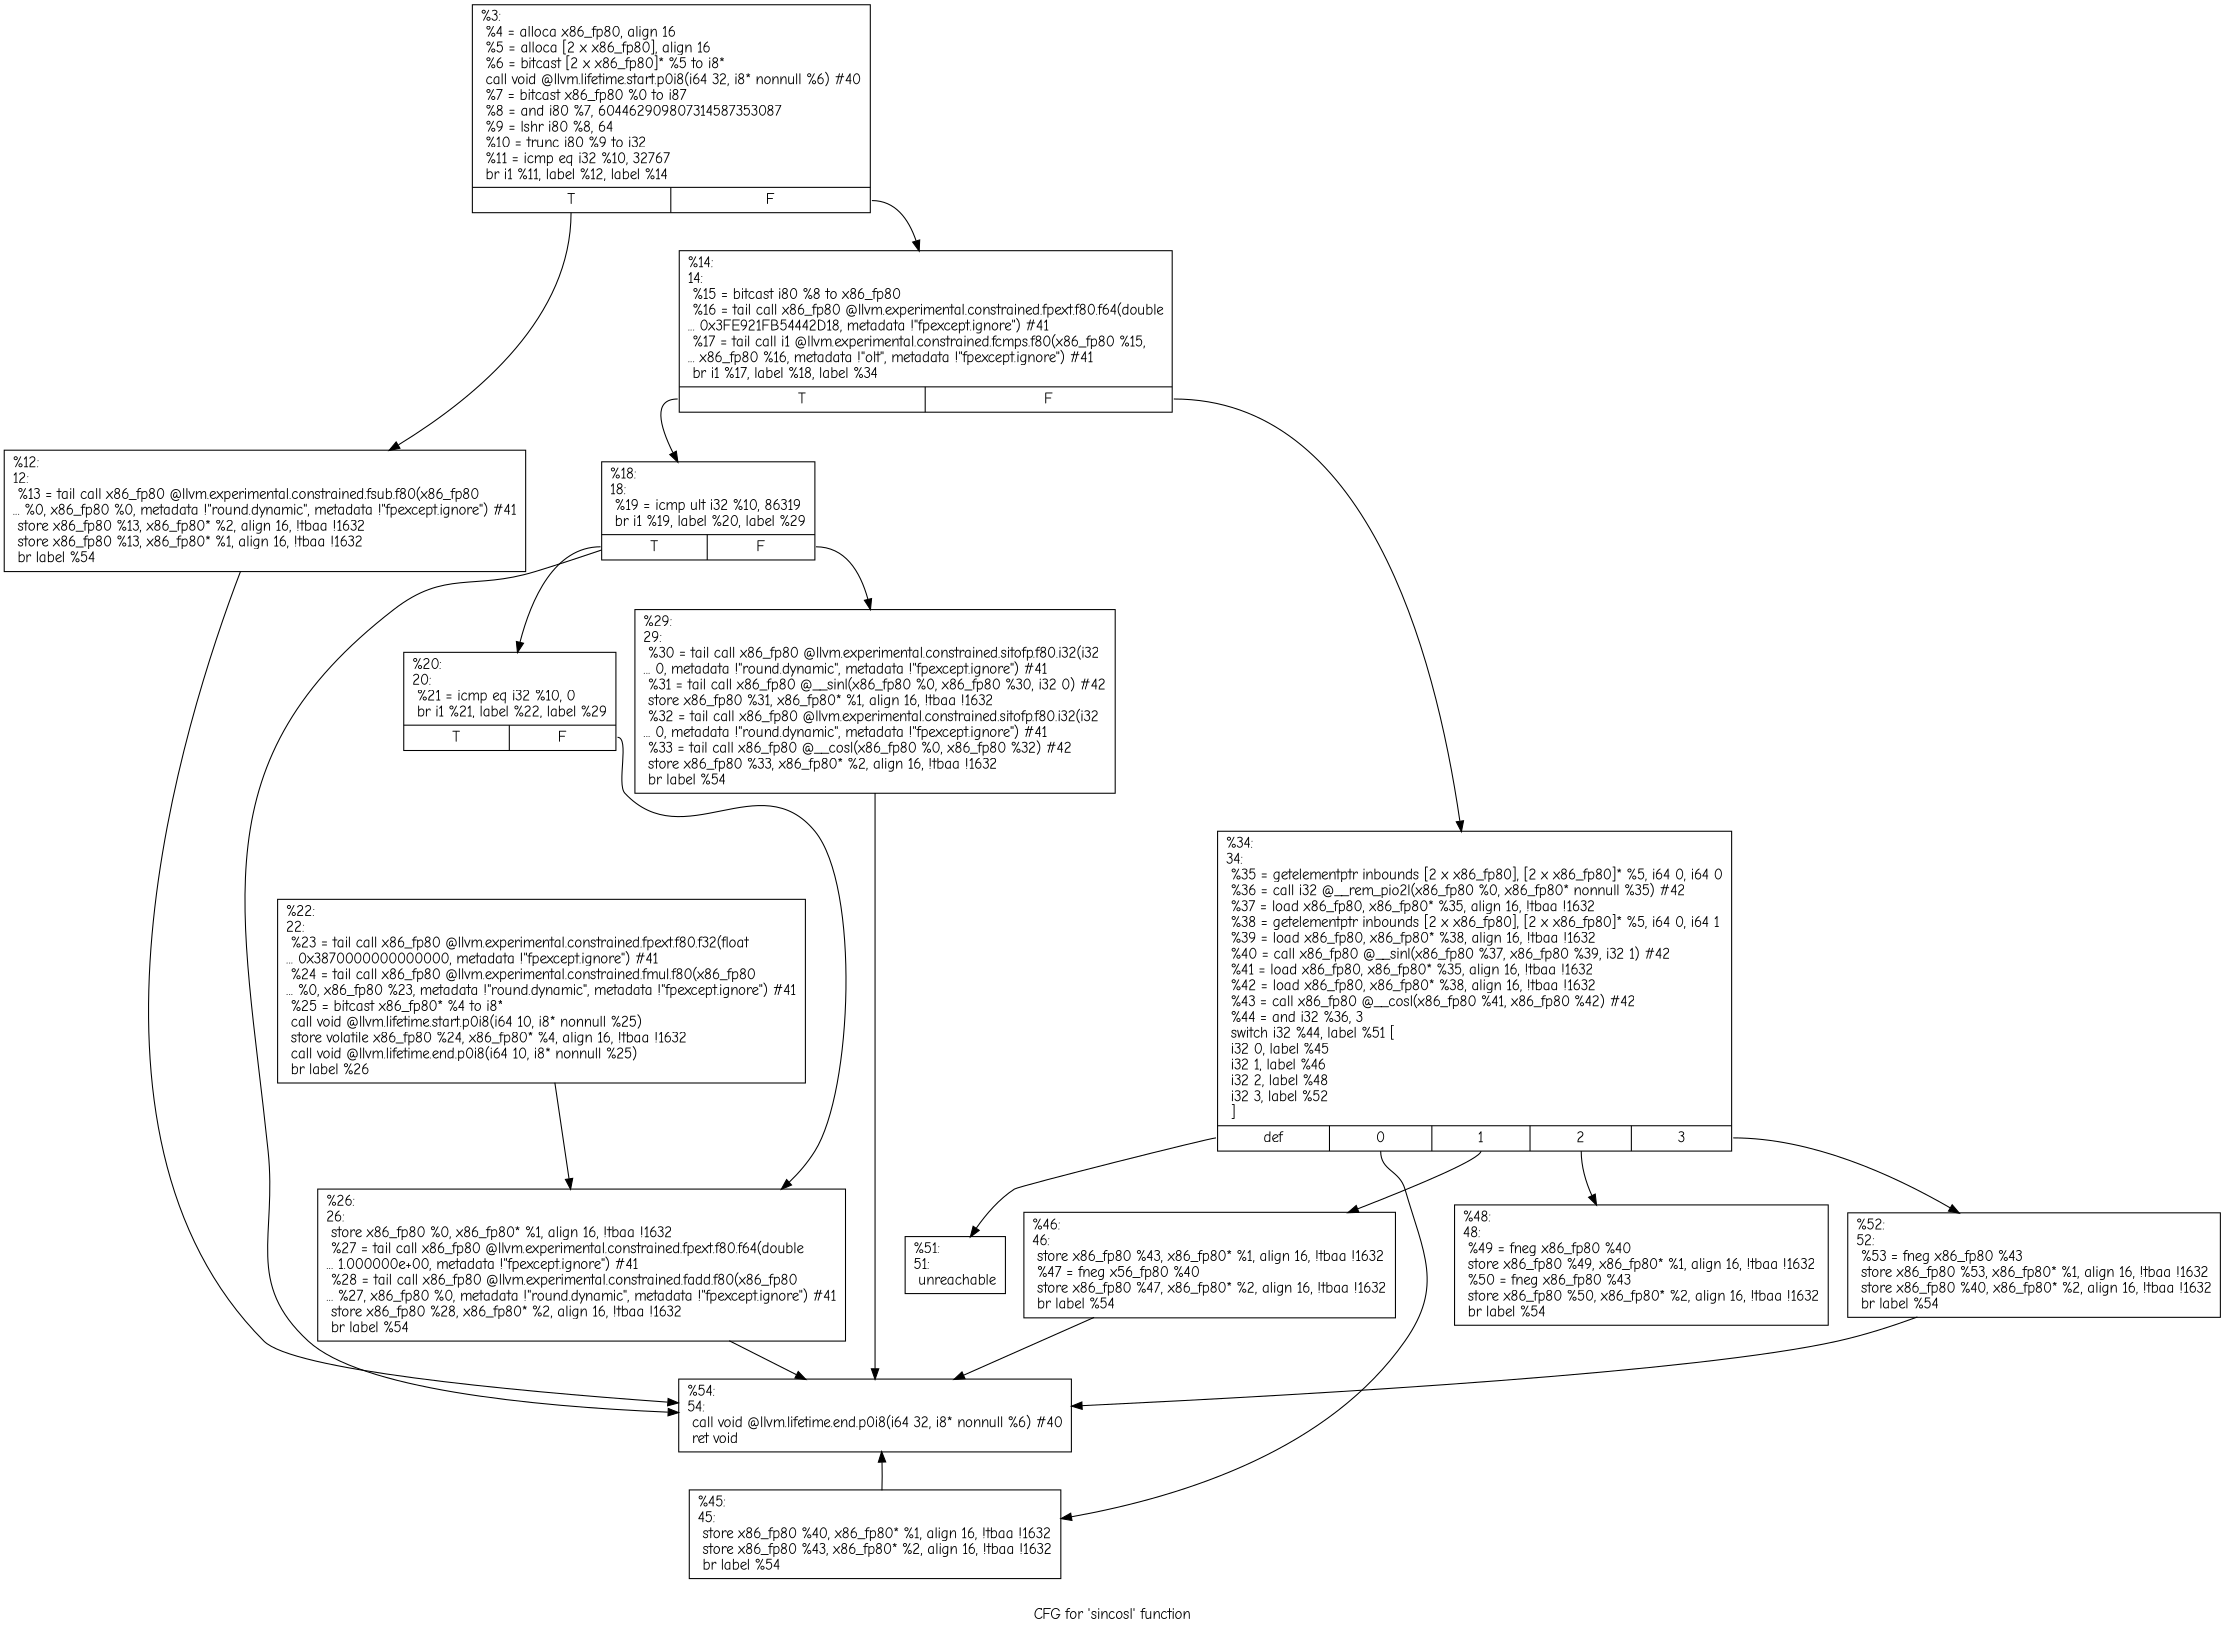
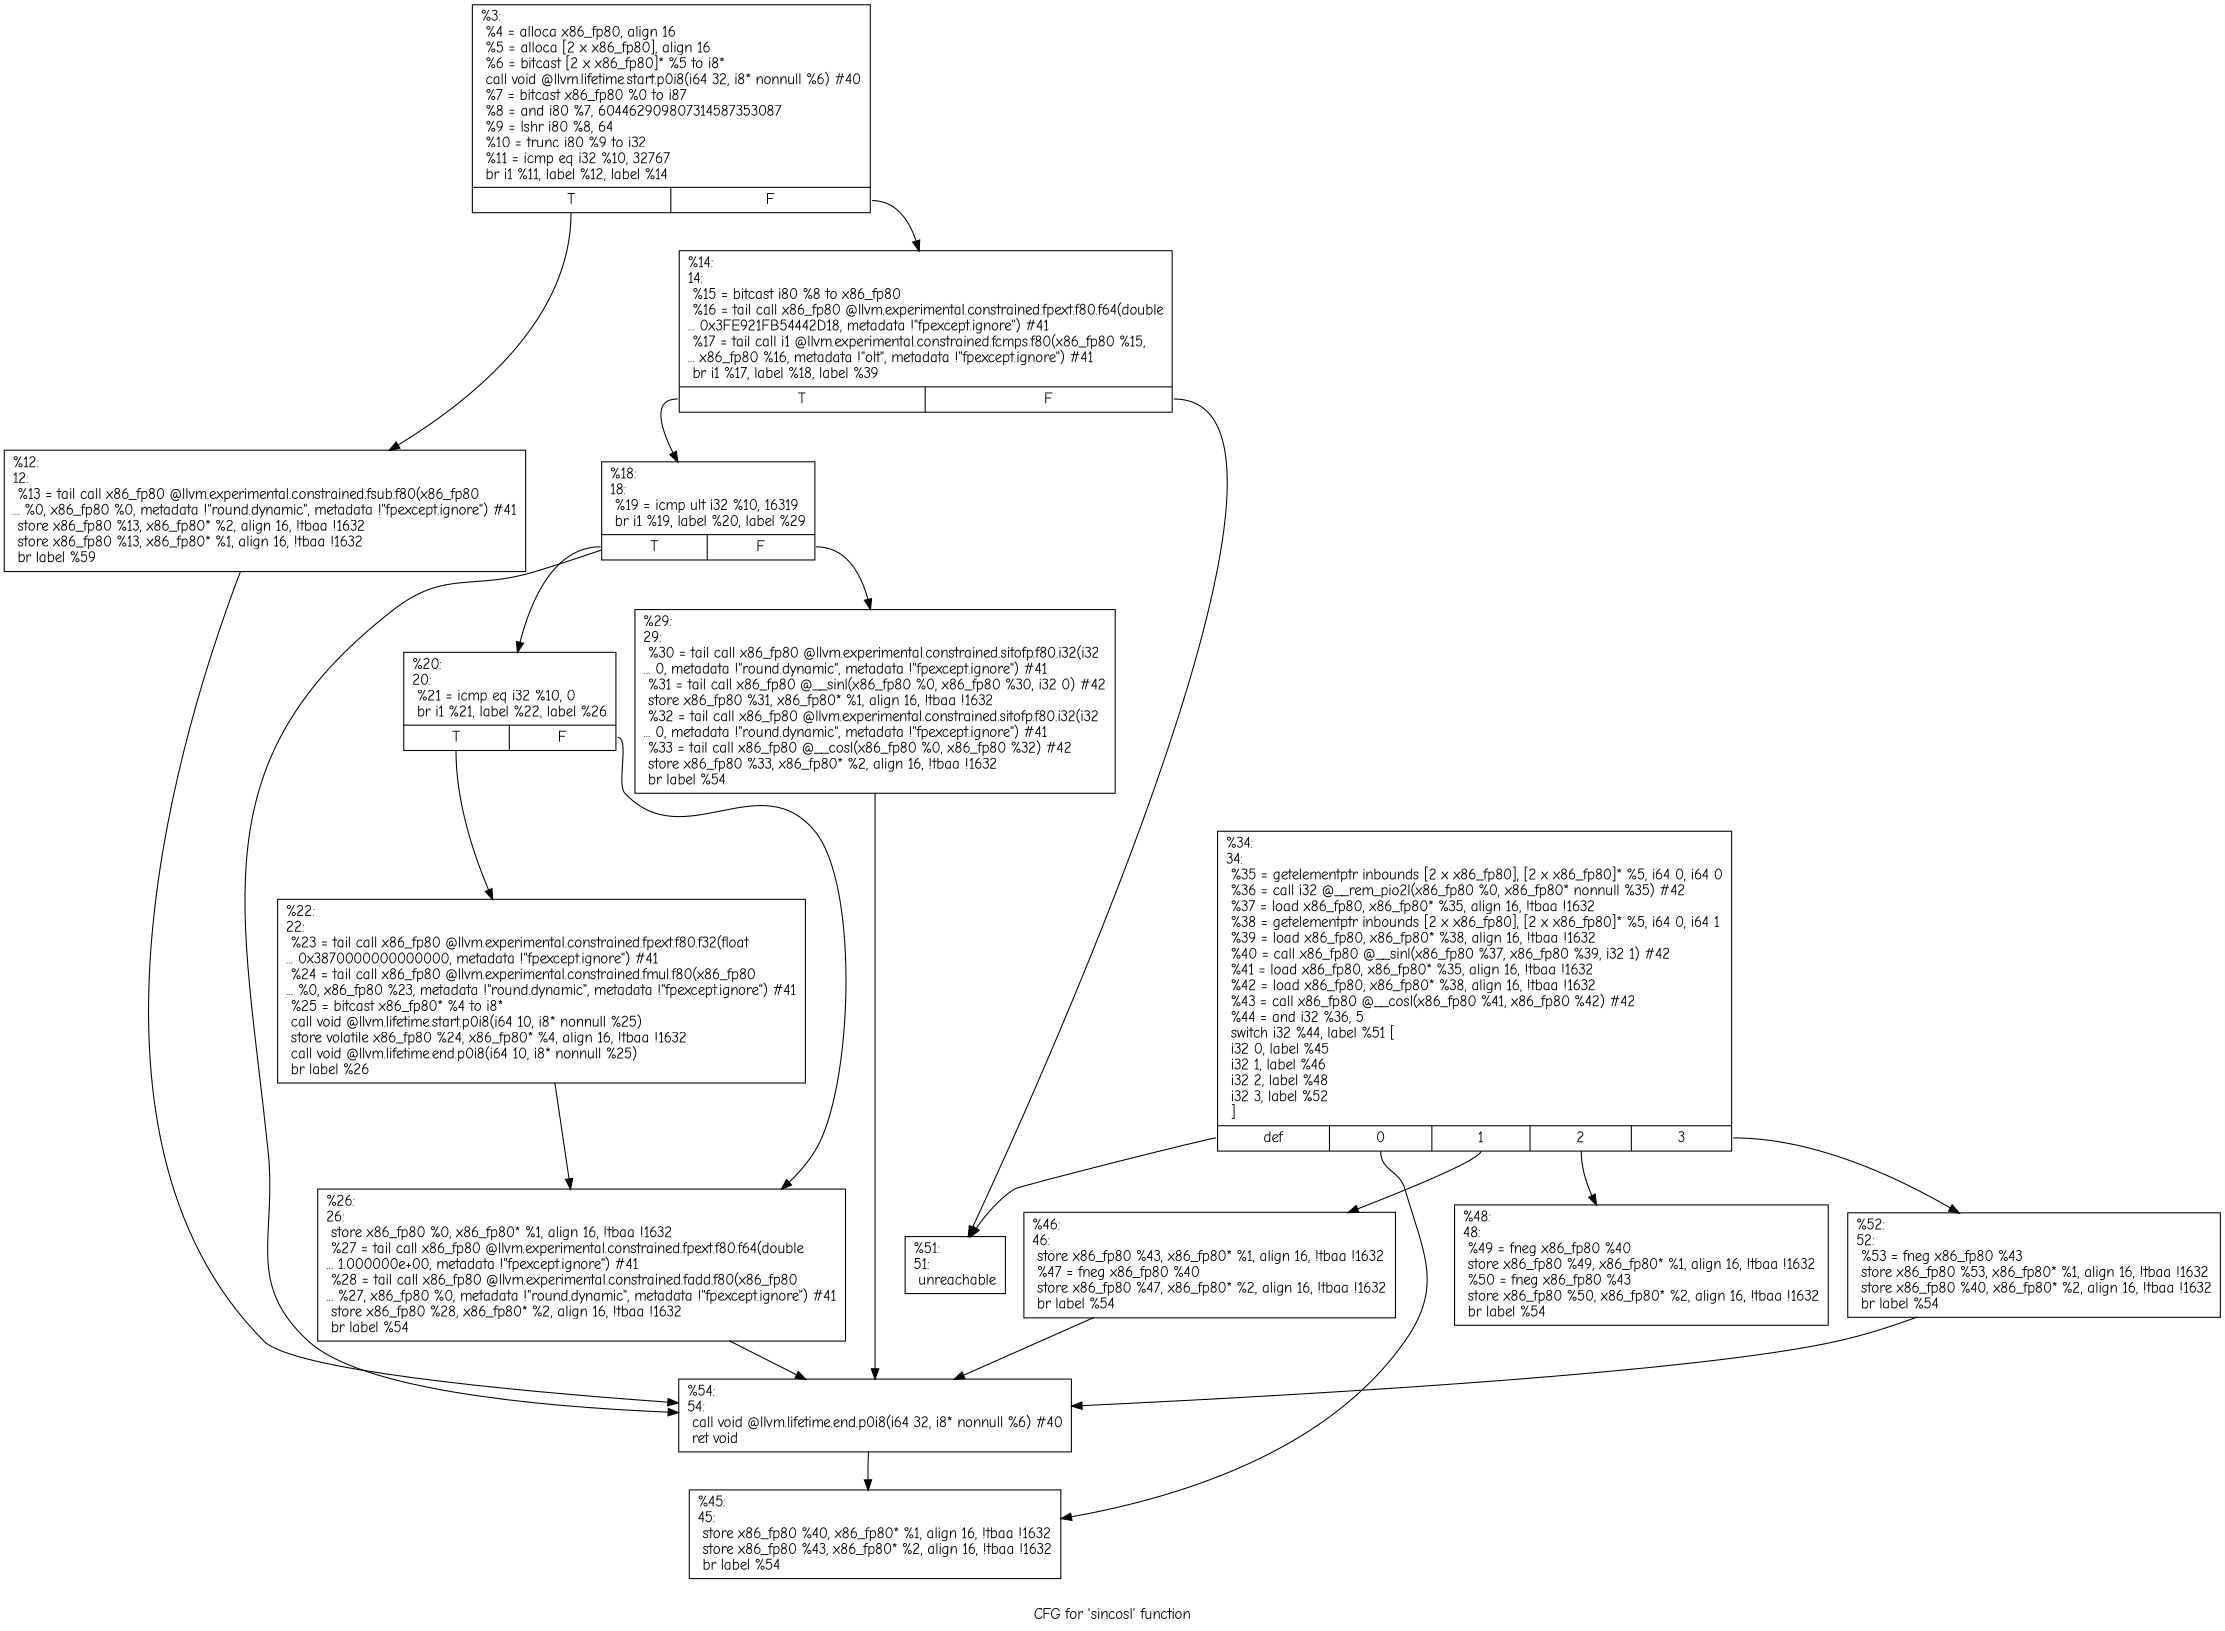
node "%14:": text "br i1 %17, label %18, label %34" -> "br i1 %17, label %18, label %39"
node "%18:": text "%19 = icmp ult i32 %10, 86319" -> "%19 = icmp ult i32 %10, 16319"
edge "%14:" -> "%34:": now "%14:" -> "%51:"
node "%12:": text "br label %54" -> "br label %59"
node "%20:": text "br i1 %21, label %22, label %29" -> "br i1 %21, label %22, label %26"
edge "%20:" -> "%22:": added
node "%34:": text "%44 = and i32 %36, 3" -> "%44 = and i32 %36, 5"
node "%46:": text "%47 = fneg x56_fp80 %40" -> "%47 = fneg x86_fp80 %40"
edge "%45:" -> "%54:": reversed
